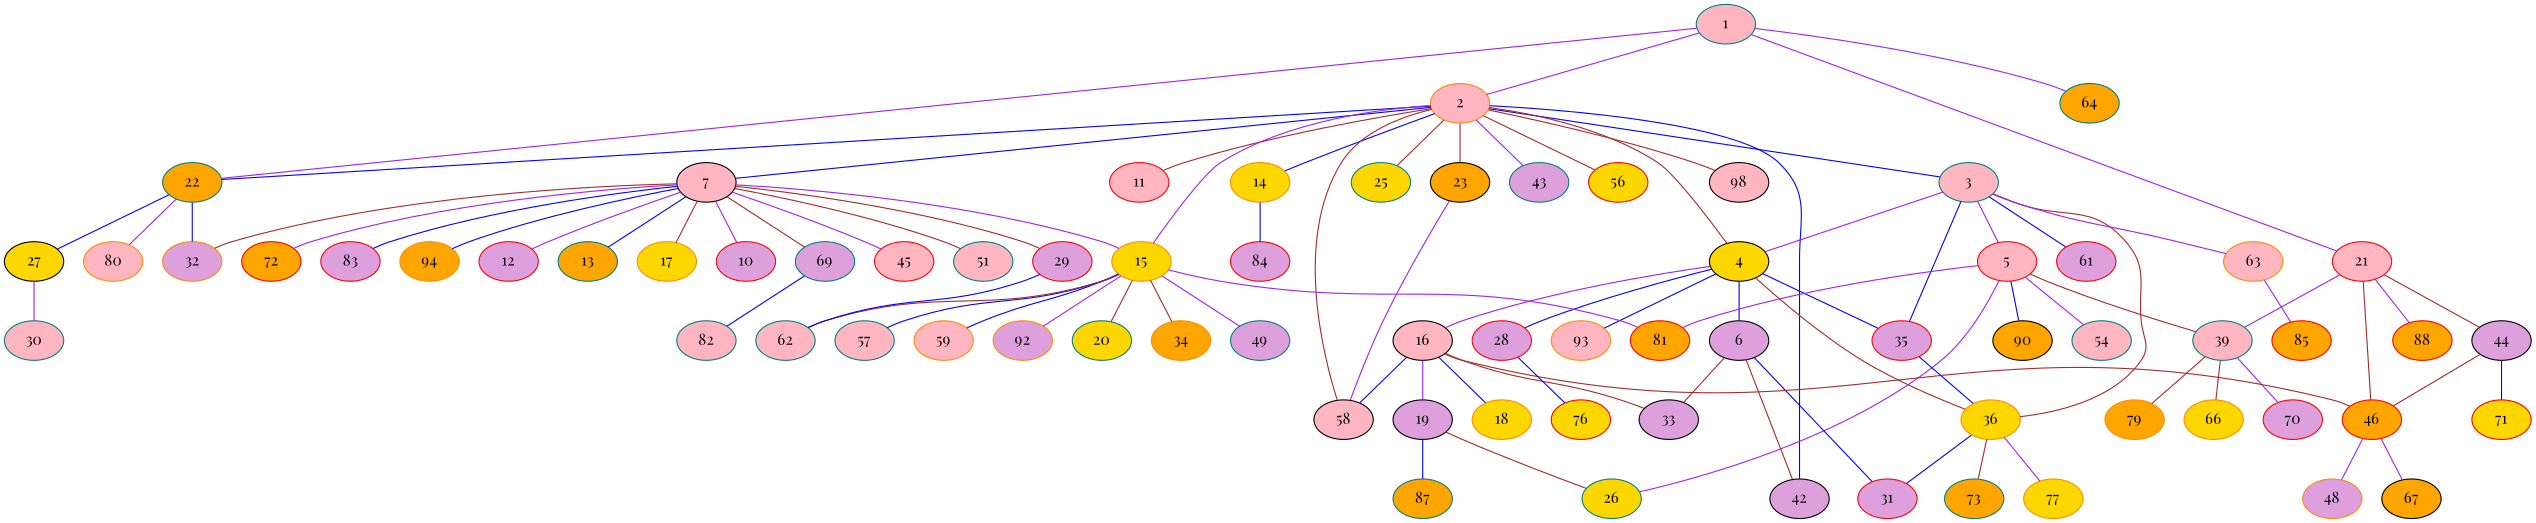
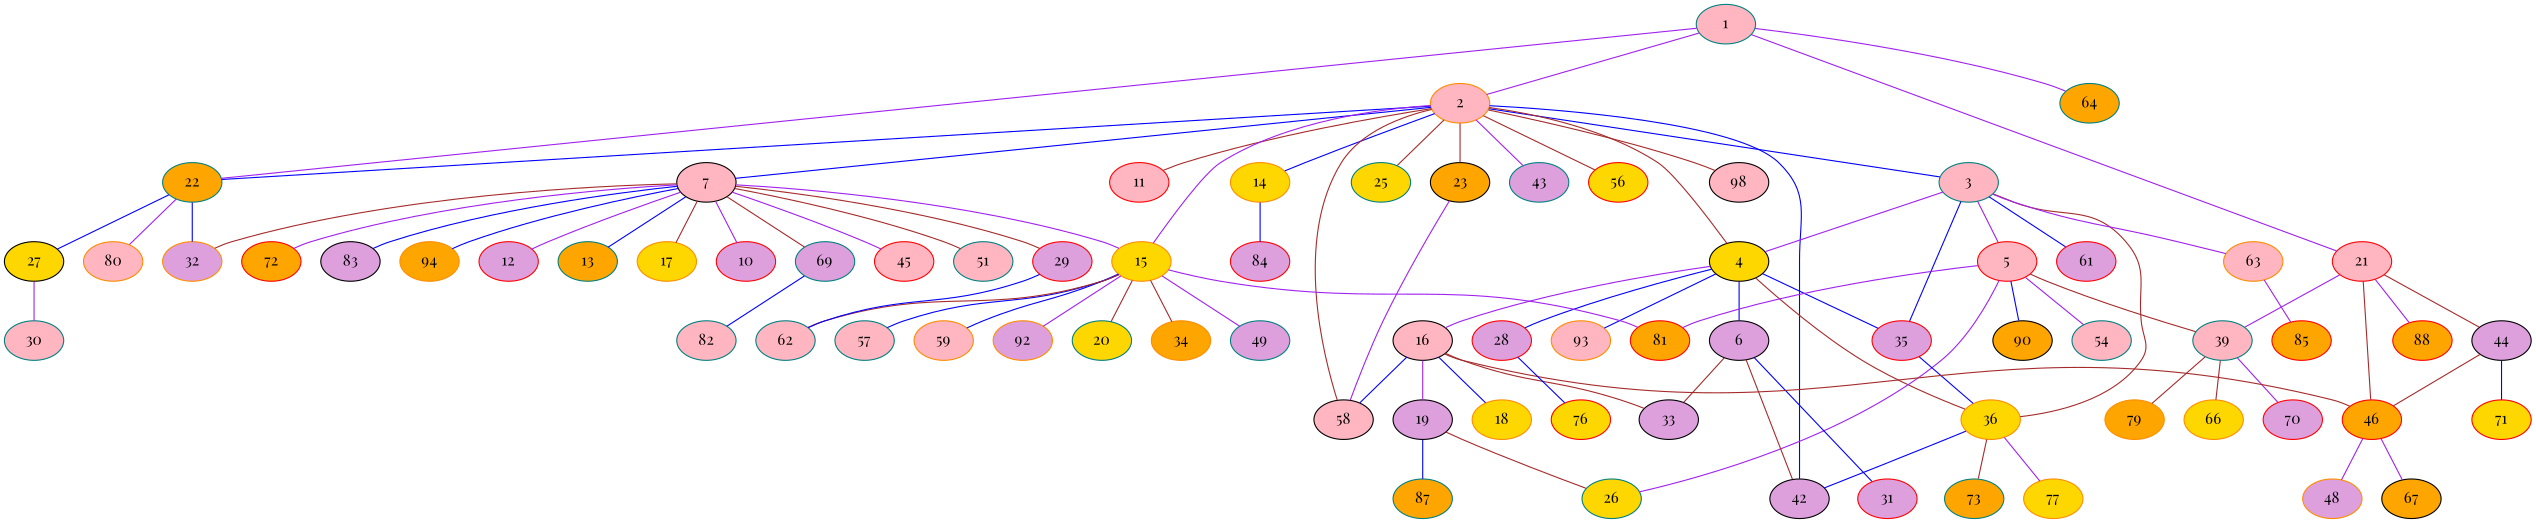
node "83": color red -> black
edge "36" -- "31": now "36" -- "42"
